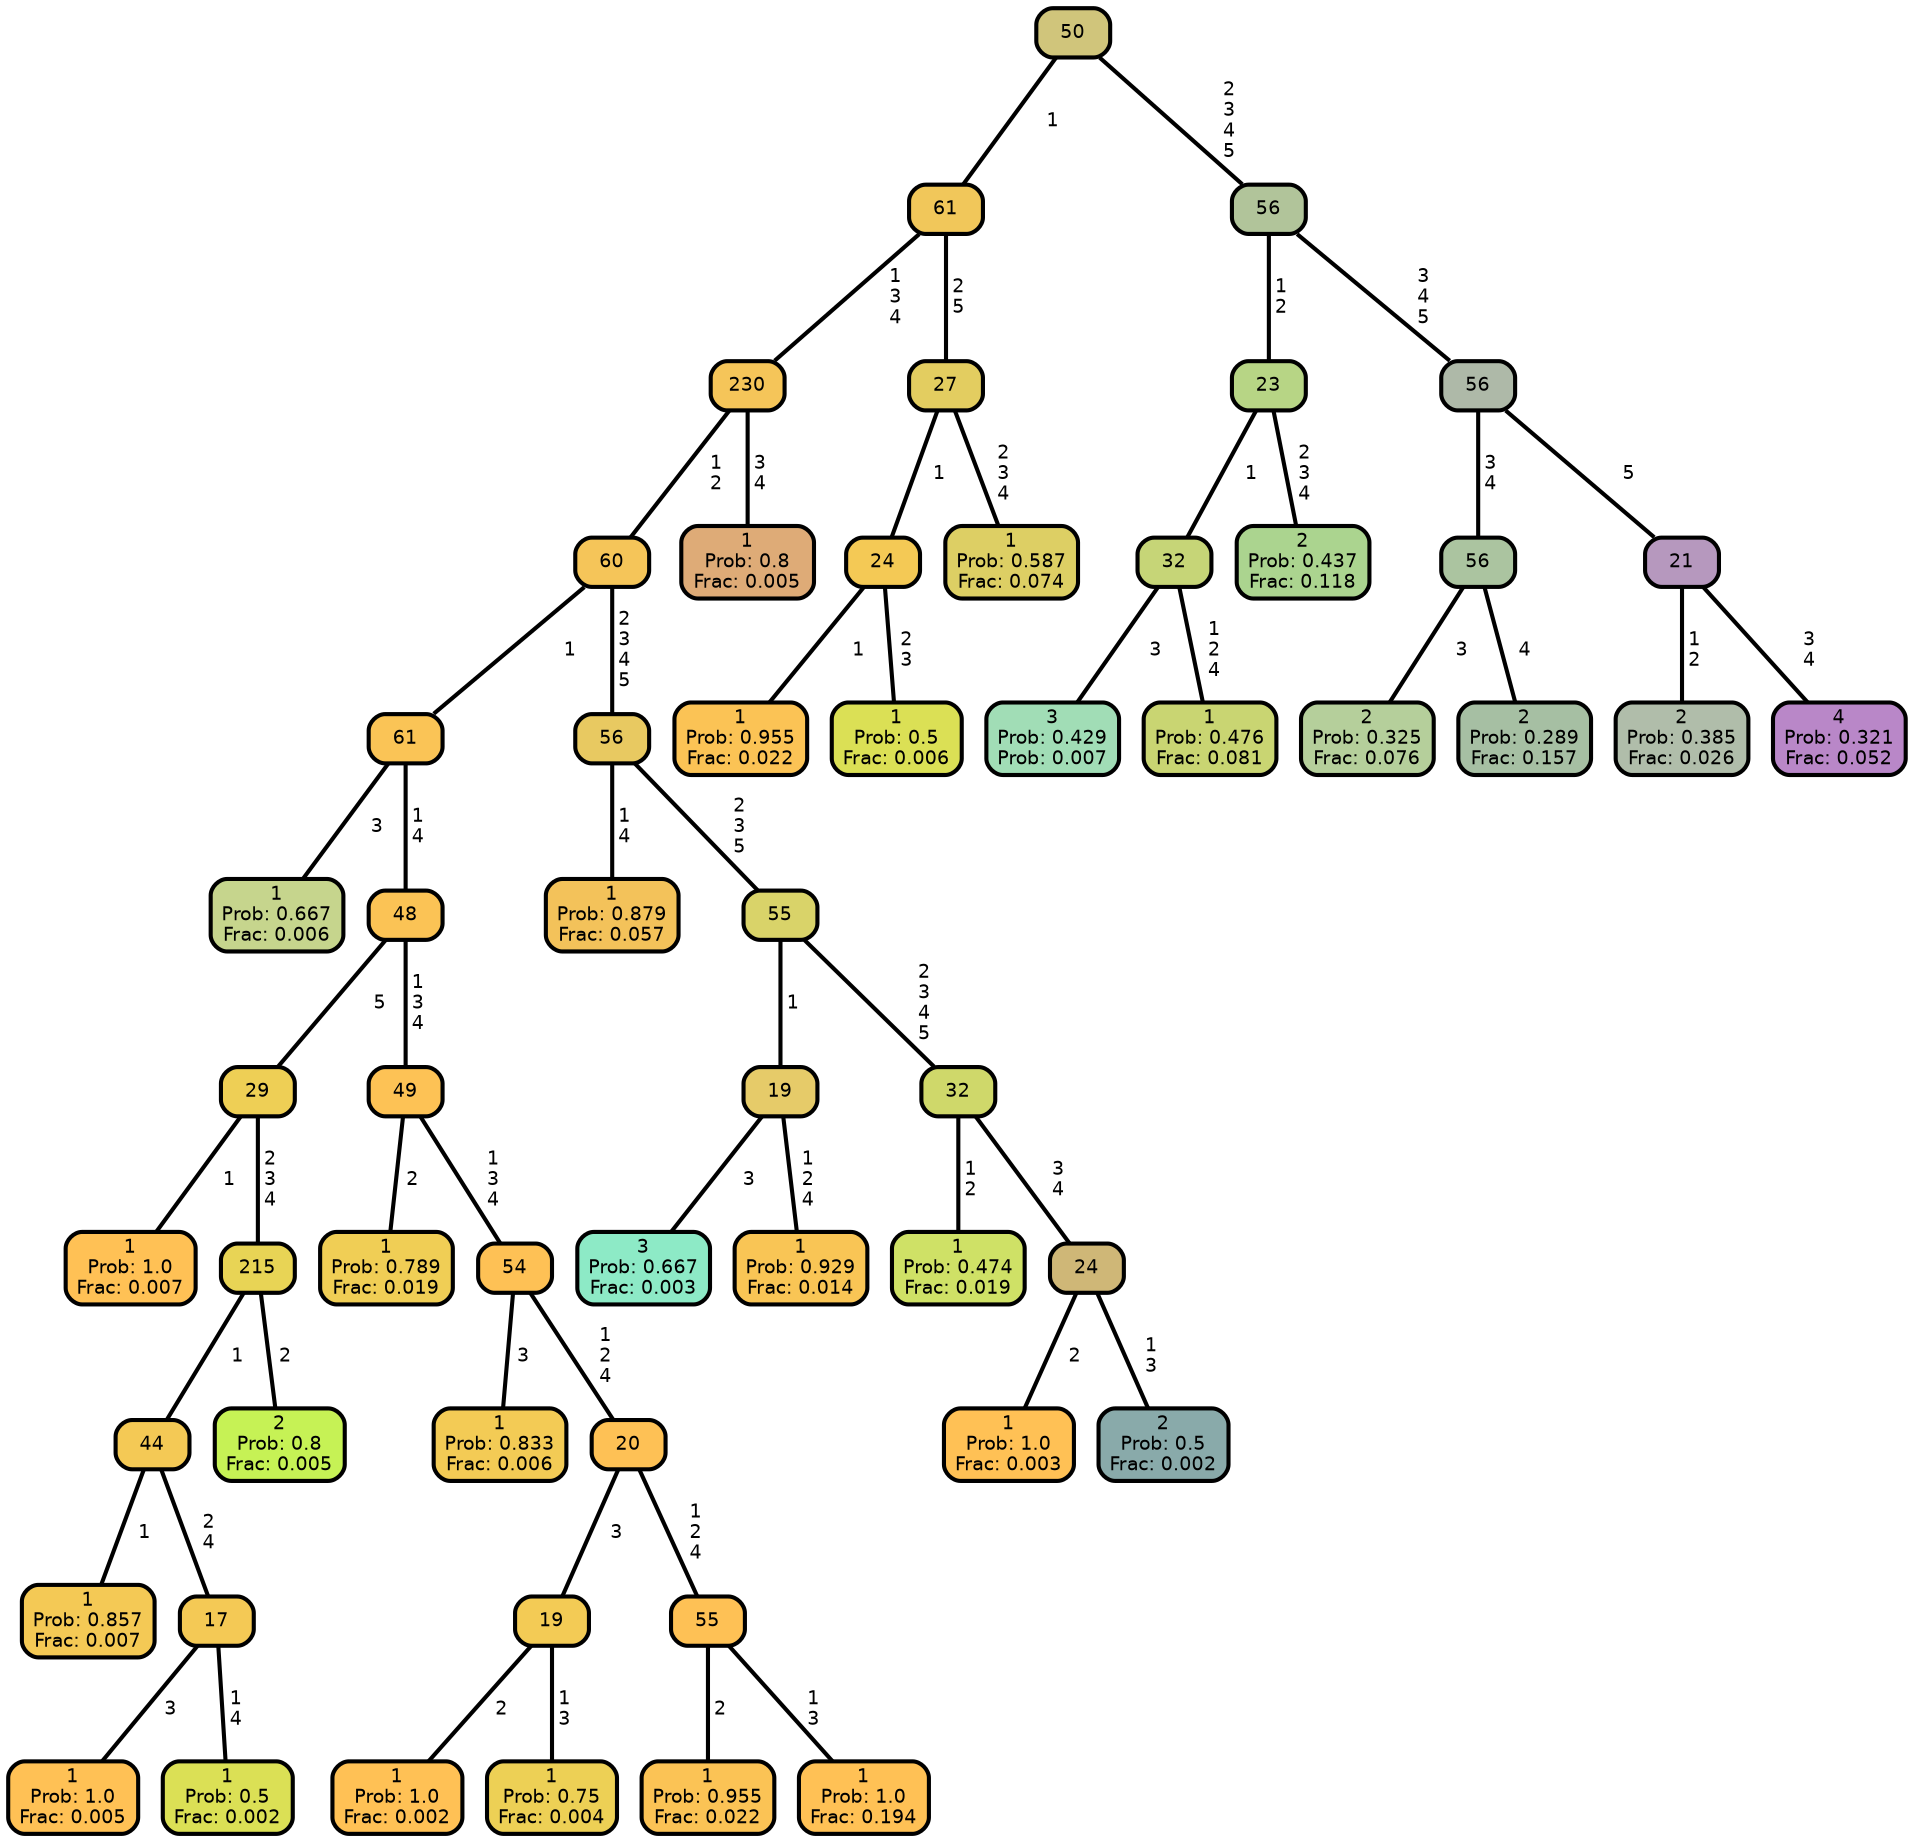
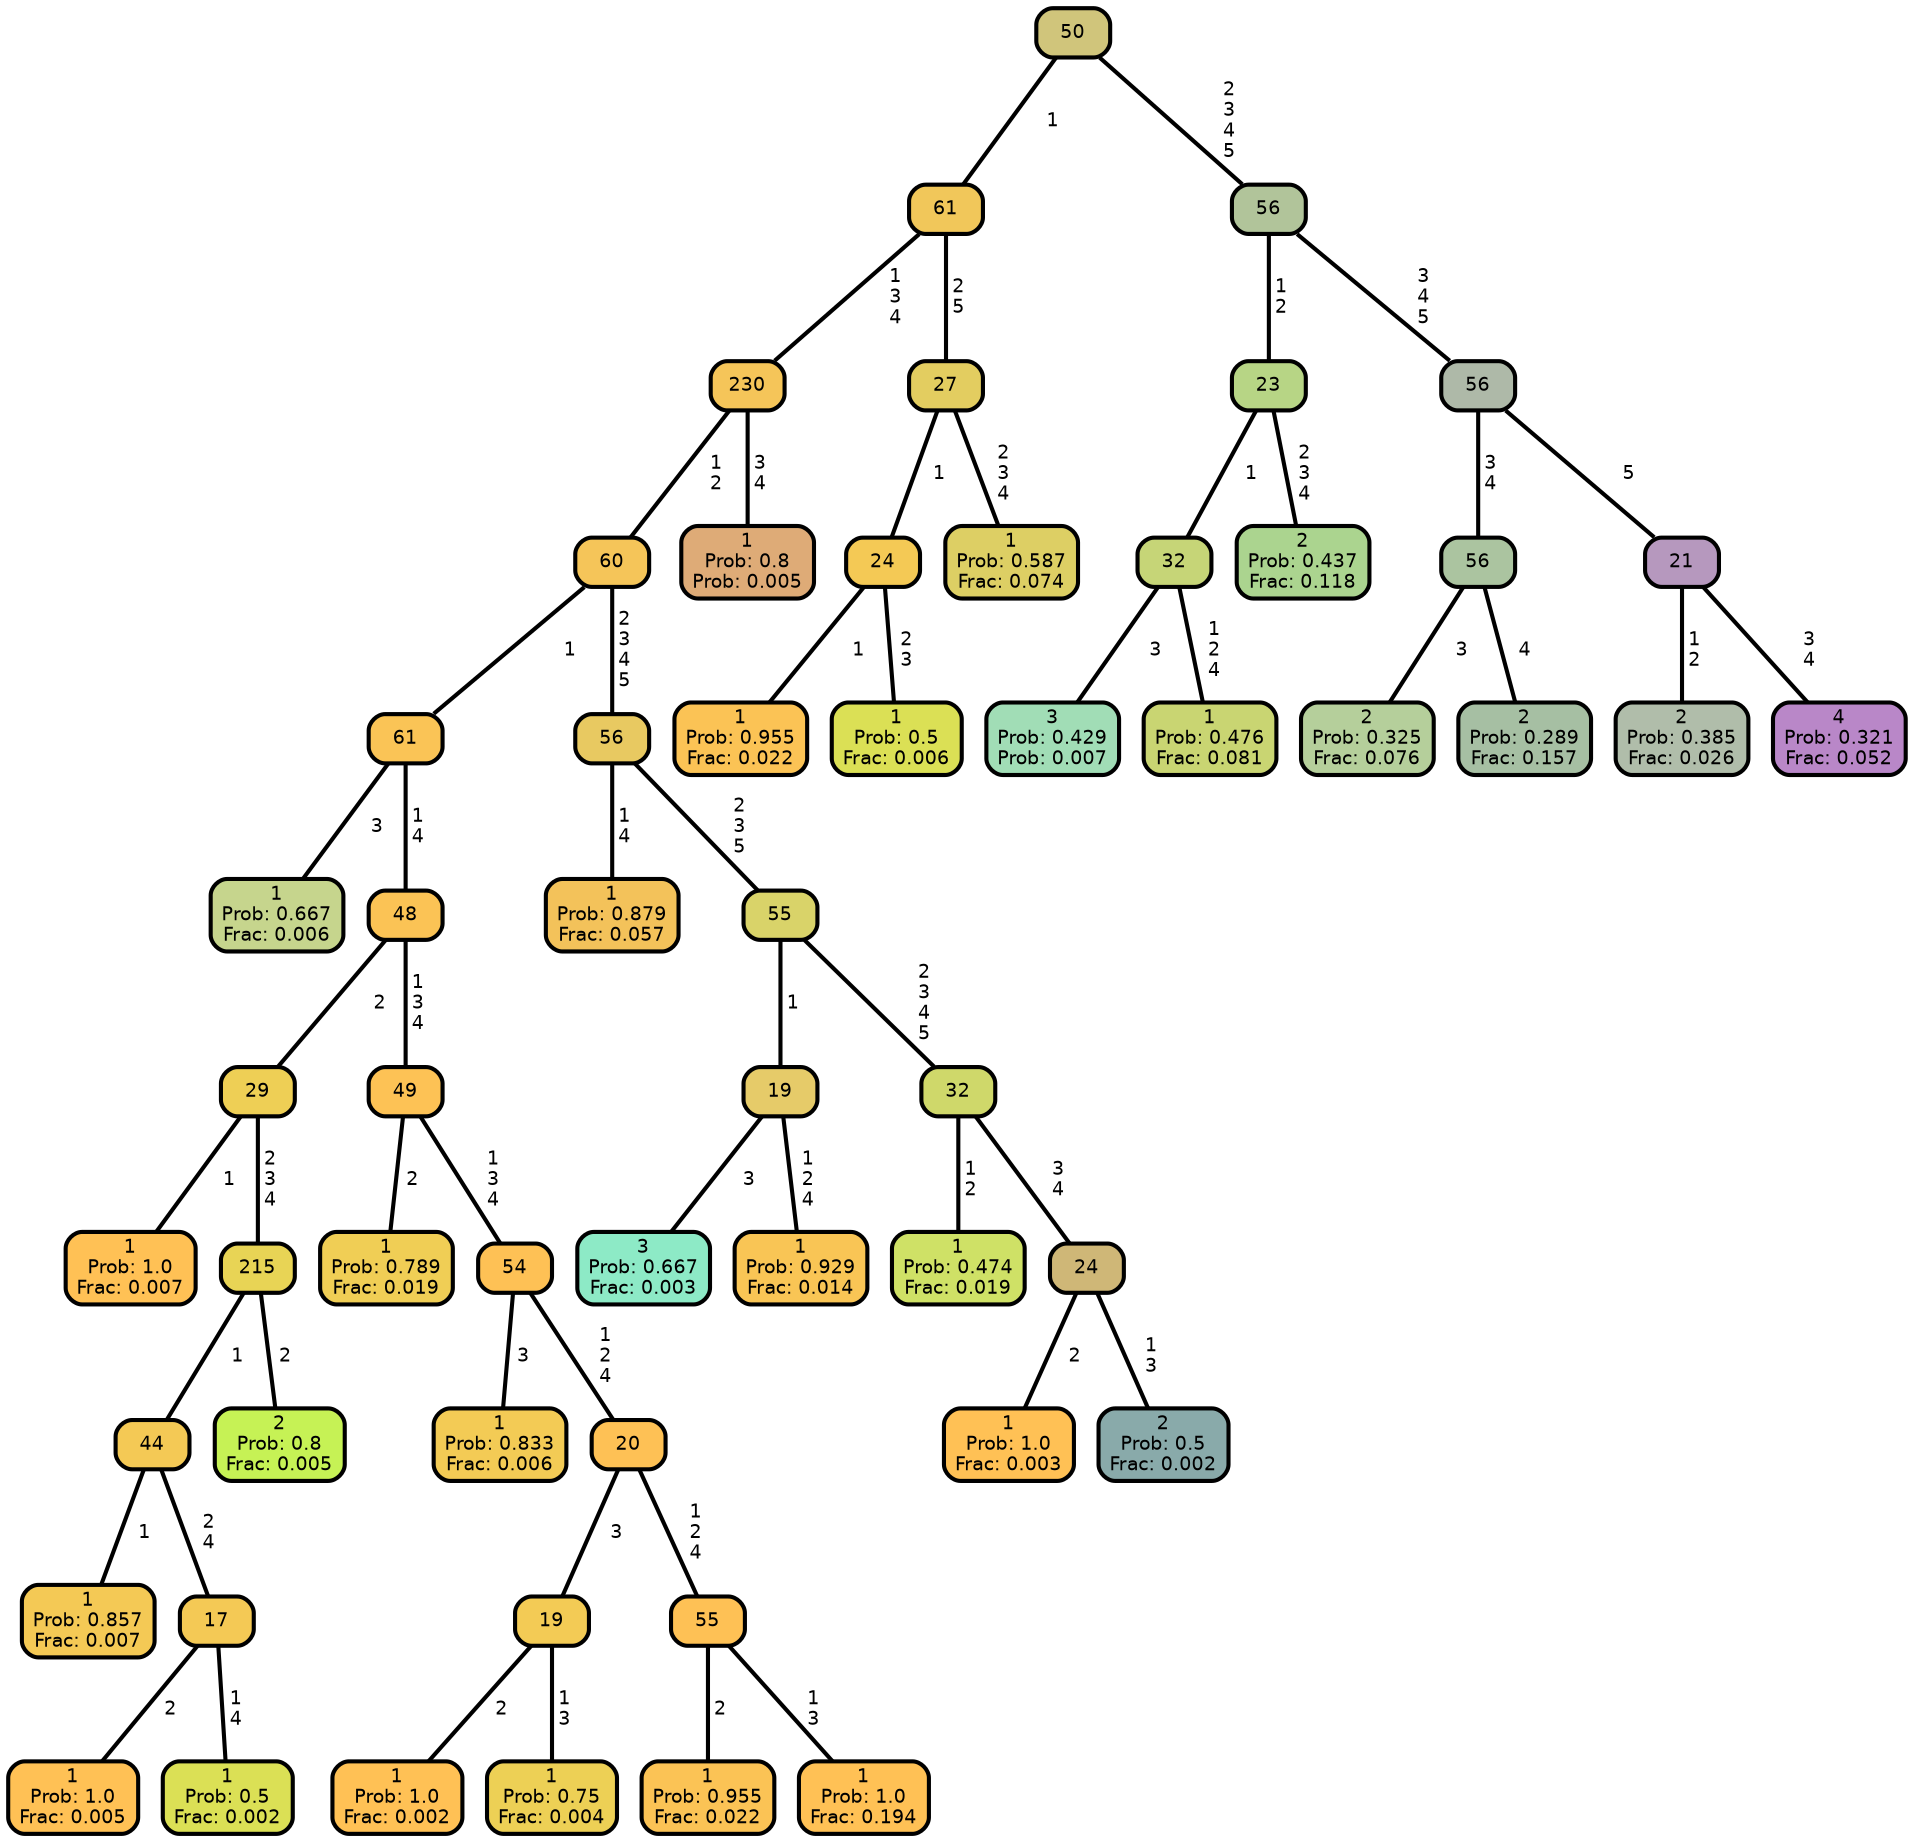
node "1 Prob: 0.8 Frac: 0.005": label "1 Prob: 0.8 Frac: 0.005" -> "1 Prob: 0.8 Prob: 0.005"
edge "48" -- "29": label " 5" -> " 2"
edge "17" -- "1 Prob: 1.0 Frac: 0.005": label " 3" -> " 2"
